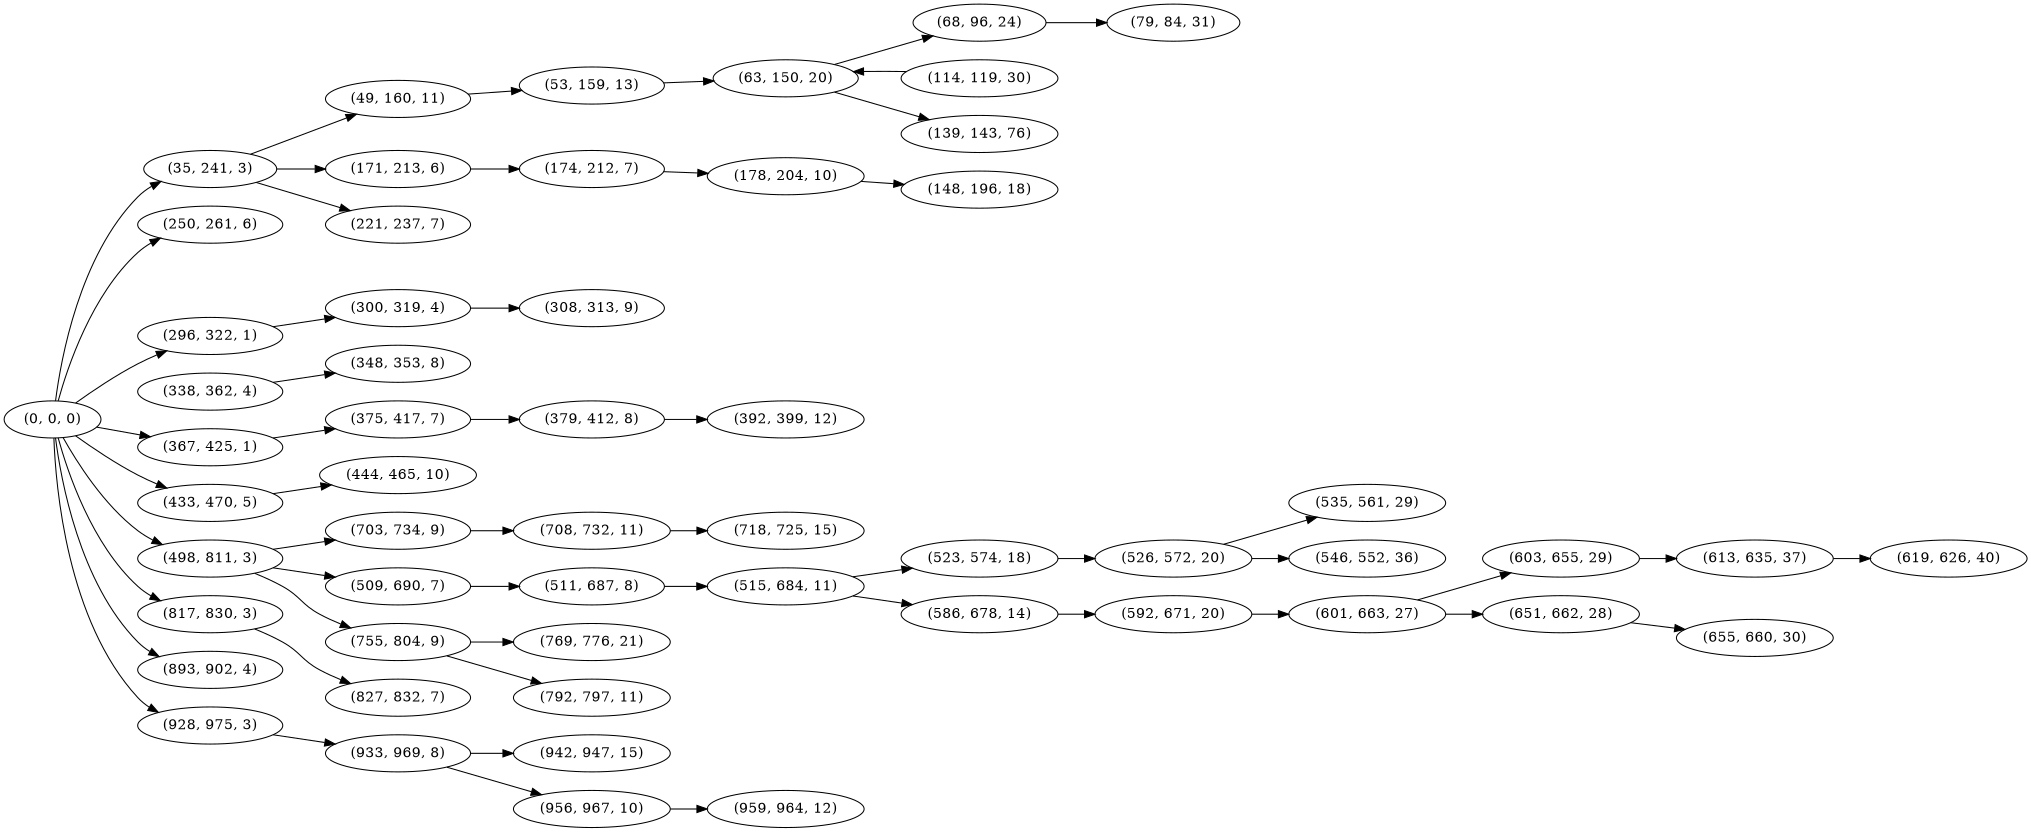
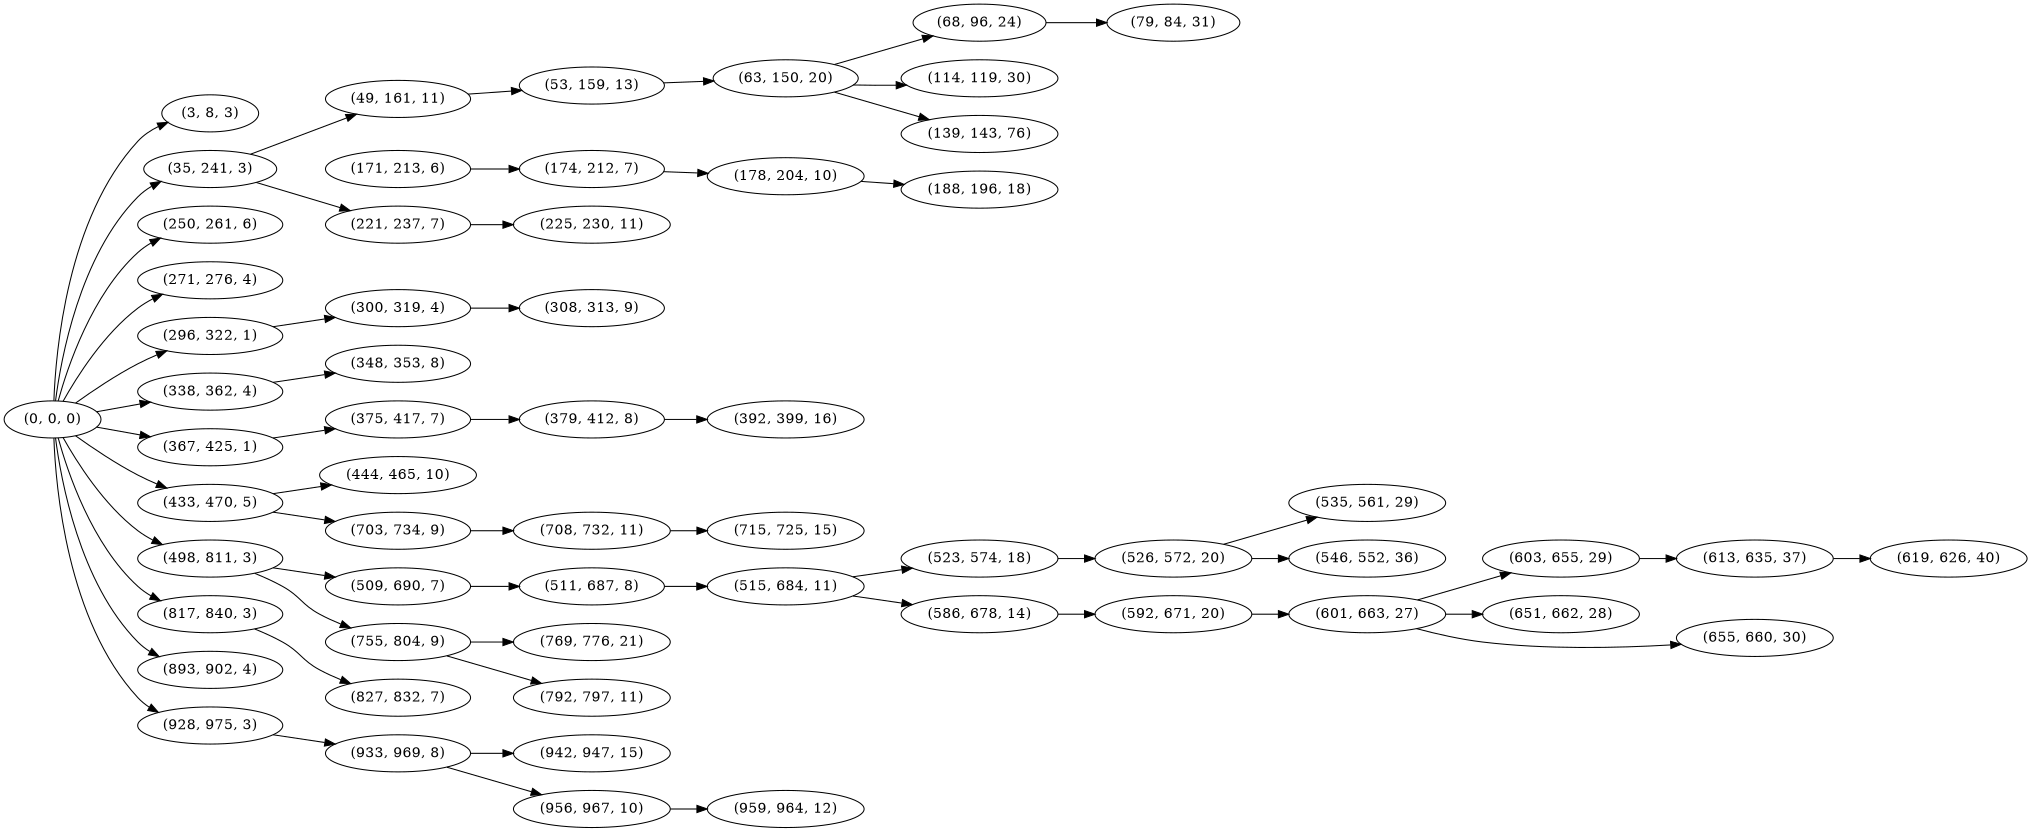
edge "(114, 119, 30)" -> "(63, 150, 20)": reversed
node "(49, 160, 11)": label "(49, 160, 11)" -> "(49, 161, 11)"
node "(3, 8, 3)": added
edge "(35, 241, 3)" -> "(171, 213, 6)": removed
node "(148, 196, 18)": label "(148, 196, 18)" -> "(188, 196, 18)"
node "(225, 230, 11)": added
node "(271, 276, 4)": added
edge "(0, 0, 0)" -> "(338, 362, 4)": added
node "(392, 399, 12)": label "(392, 399, 12)" -> "(392, 399, 16)"
node "(718, 725, 15)": label "(718, 725, 15)" -> "(715, 725, 15)"
edge "(498, 811, 3)" -> "(703, 734, 9)": now "(433, 470, 5)" -> "(703, 734, 9)"
node "(817, 830, 3)": label "(817, 830, 3)" -> "(817, 840, 3)"
edge "(651, 662, 28)" -> "(655, 660, 30)": now "(601, 663, 27)" -> "(655, 660, 30)"
